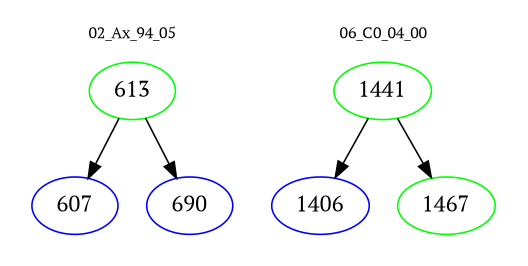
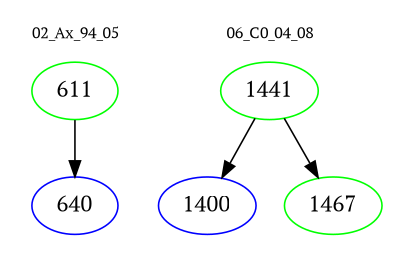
cluster "06_C0_04_00": label "06_C0_04_00" -> "06_C0_04_08"
node "613": label "613" -> "611"
node "607": removed
node "690": label "690" -> "640"
node "1406": label "1406" -> "1400"
